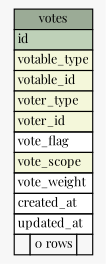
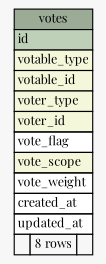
node "votes": text "0 rows" -> "8 rows"
